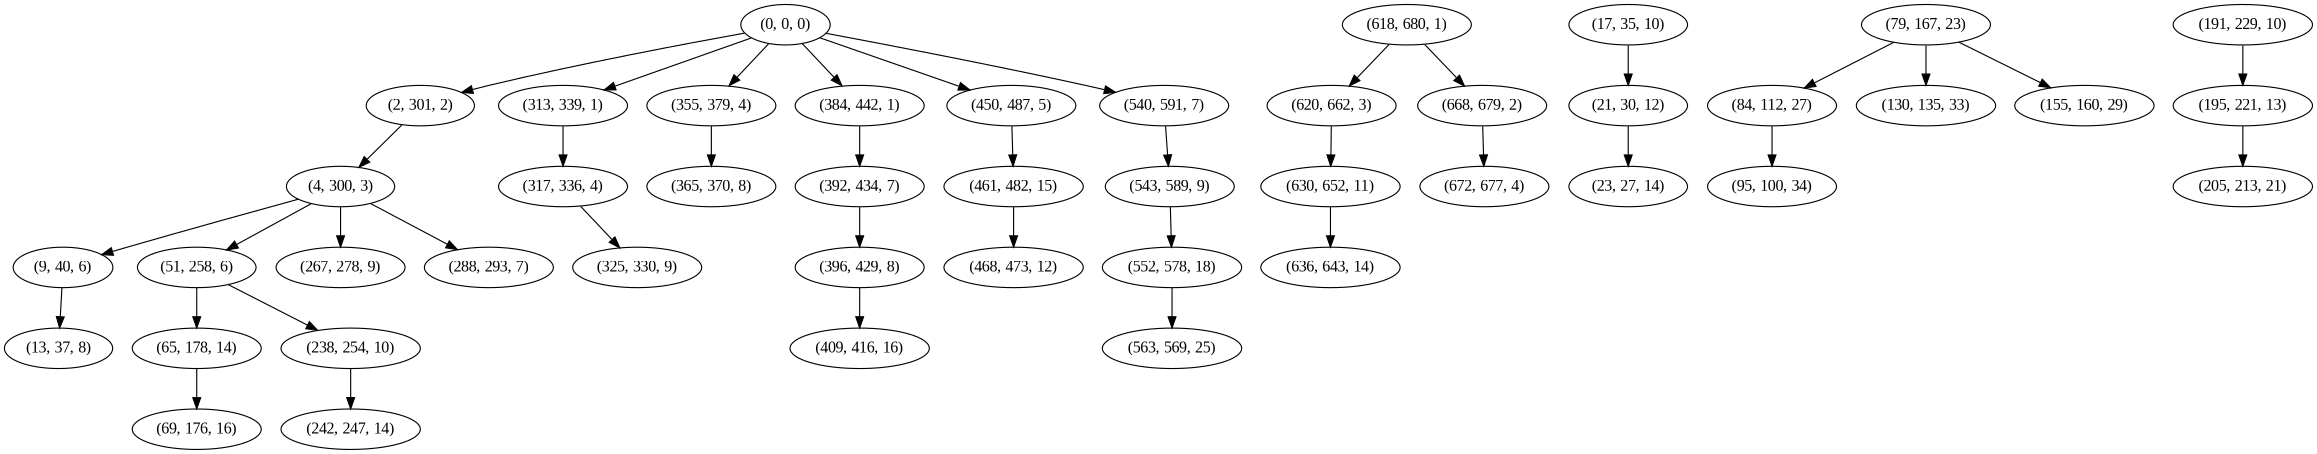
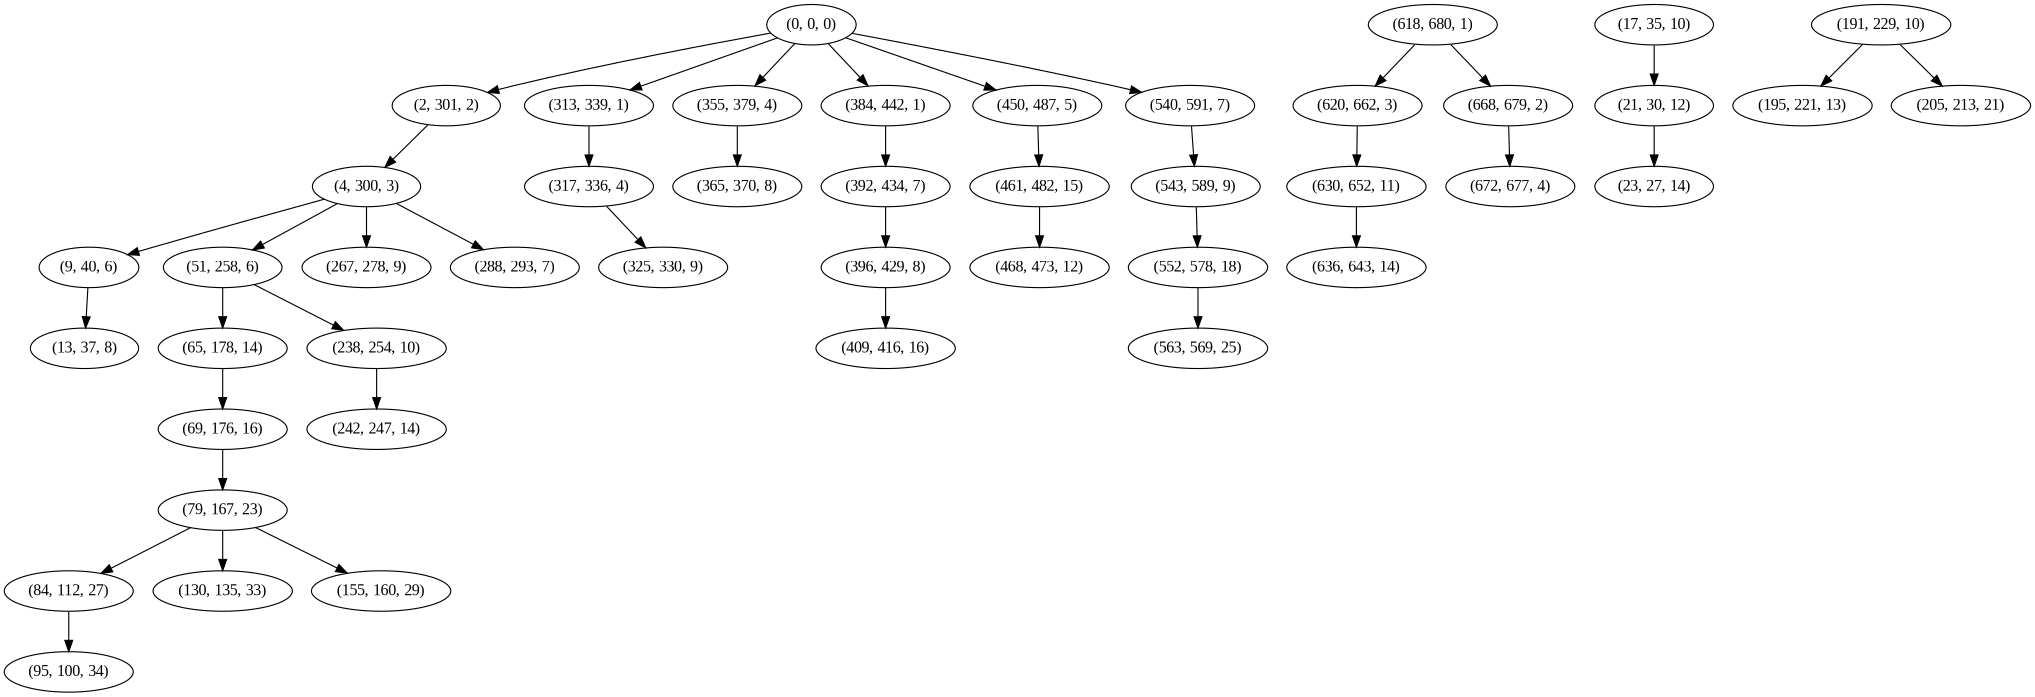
edge "(195, 221, 13)" -> "(205, 213, 21)": now "(191, 229, 10)" -> "(205, 213, 21)"
edge "(69, 176, 16)" -> "(79, 167, 23)": added
